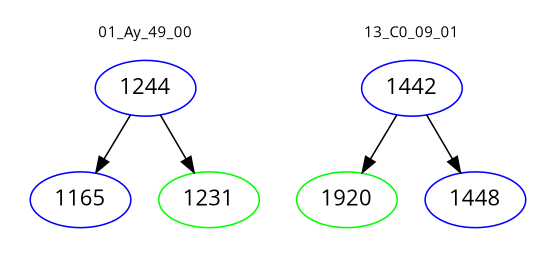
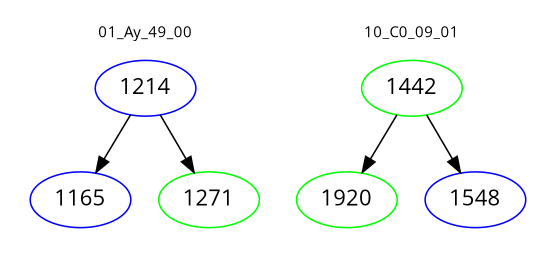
cluster "13_C0_09_01": label "13_C0_09_01" -> "10_C0_09_01"
node "1244": label "1244" -> "1214"
node "1442": color blue -> green
node "1231": label "1231" -> "1271"
node "1448": label "1448" -> "1548"
